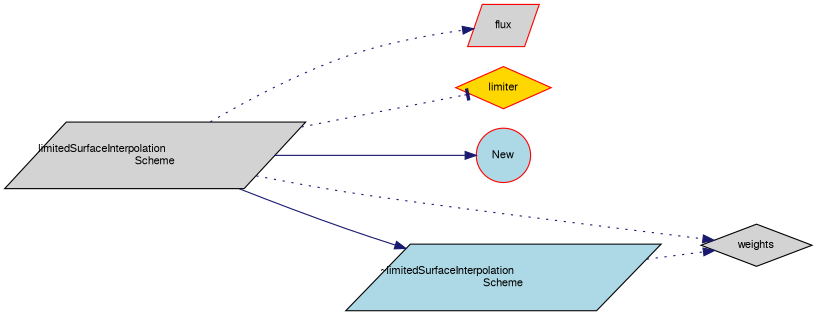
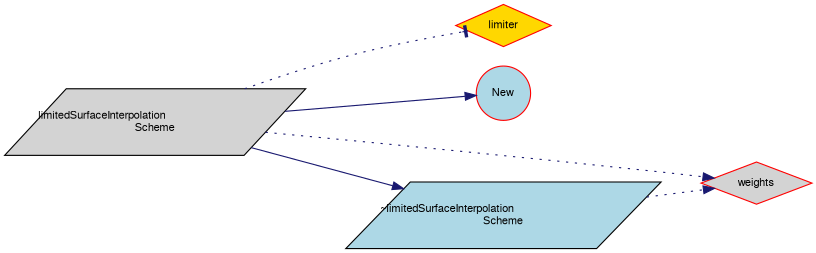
node "flux": removed
node "weights": color black -> red
